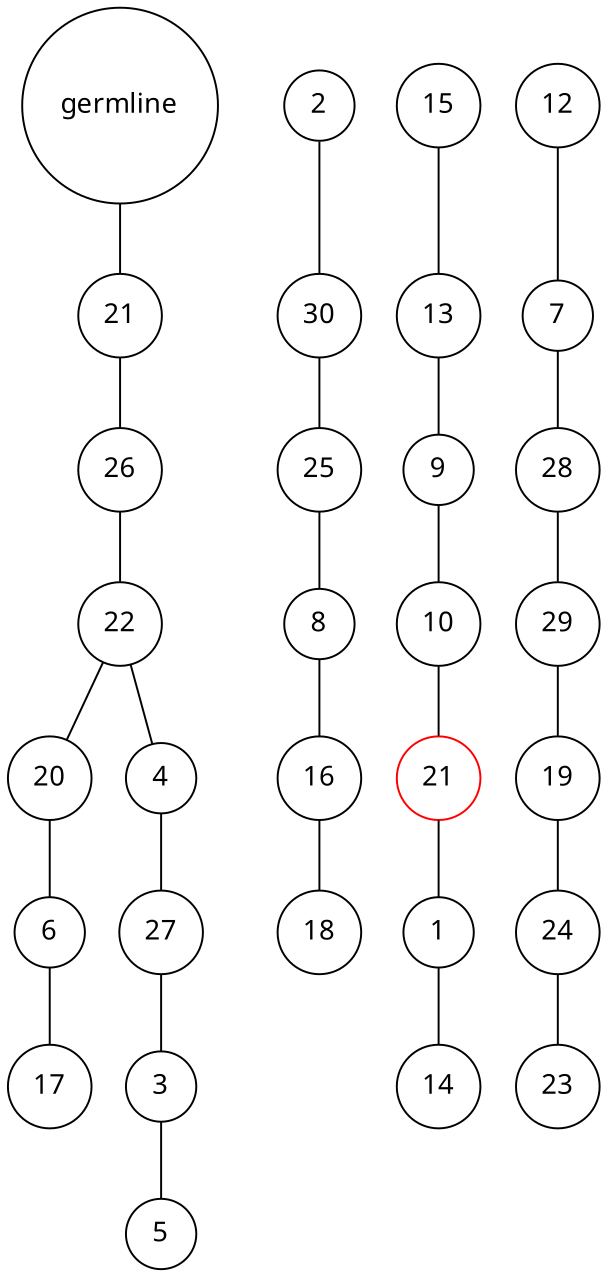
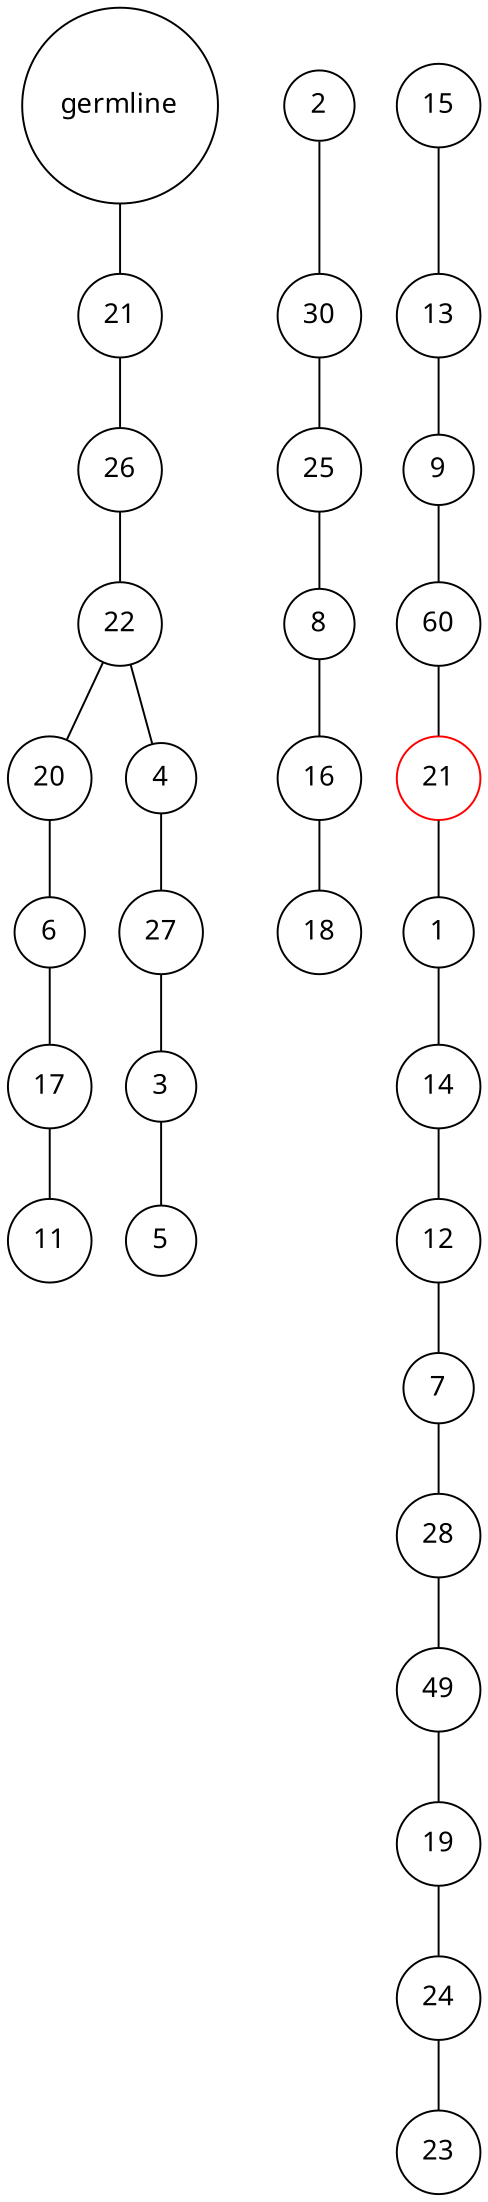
node "10": label "10" -> "60"
node "29": label "29" -> "49"
edge "14" -- "12": added
node "11": added
